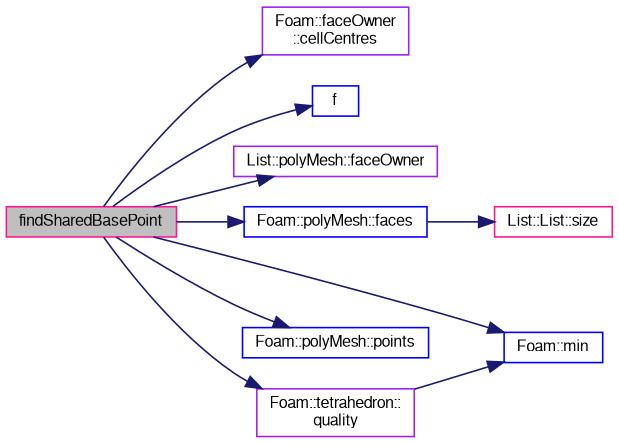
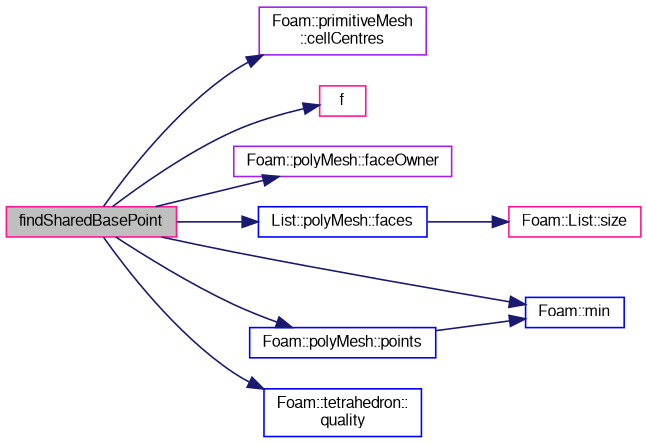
node "Foam::faceOwner ::cellCentres": label "Foam::faceOwner ::cellCentres" -> "Foam::primitiveMesh ::cellCentres"
node "f": color blue -> deeppink
node "List::polyMesh::faceOwner": label "List::polyMesh::faceOwner" -> "Foam::polyMesh::faceOwner"
node "Foam::polyMesh::faces": label "Foam::polyMesh::faces" -> "List::polyMesh::faces"
node "List::List::size": label "List::List::size" -> "Foam::List::size"
edge "Foam::tetrahedron:: quality" -> "Foam::min": now "Foam::polyMesh::points" -> "Foam::min"
node "Foam::tetrahedron:: quality": color purple -> blue
